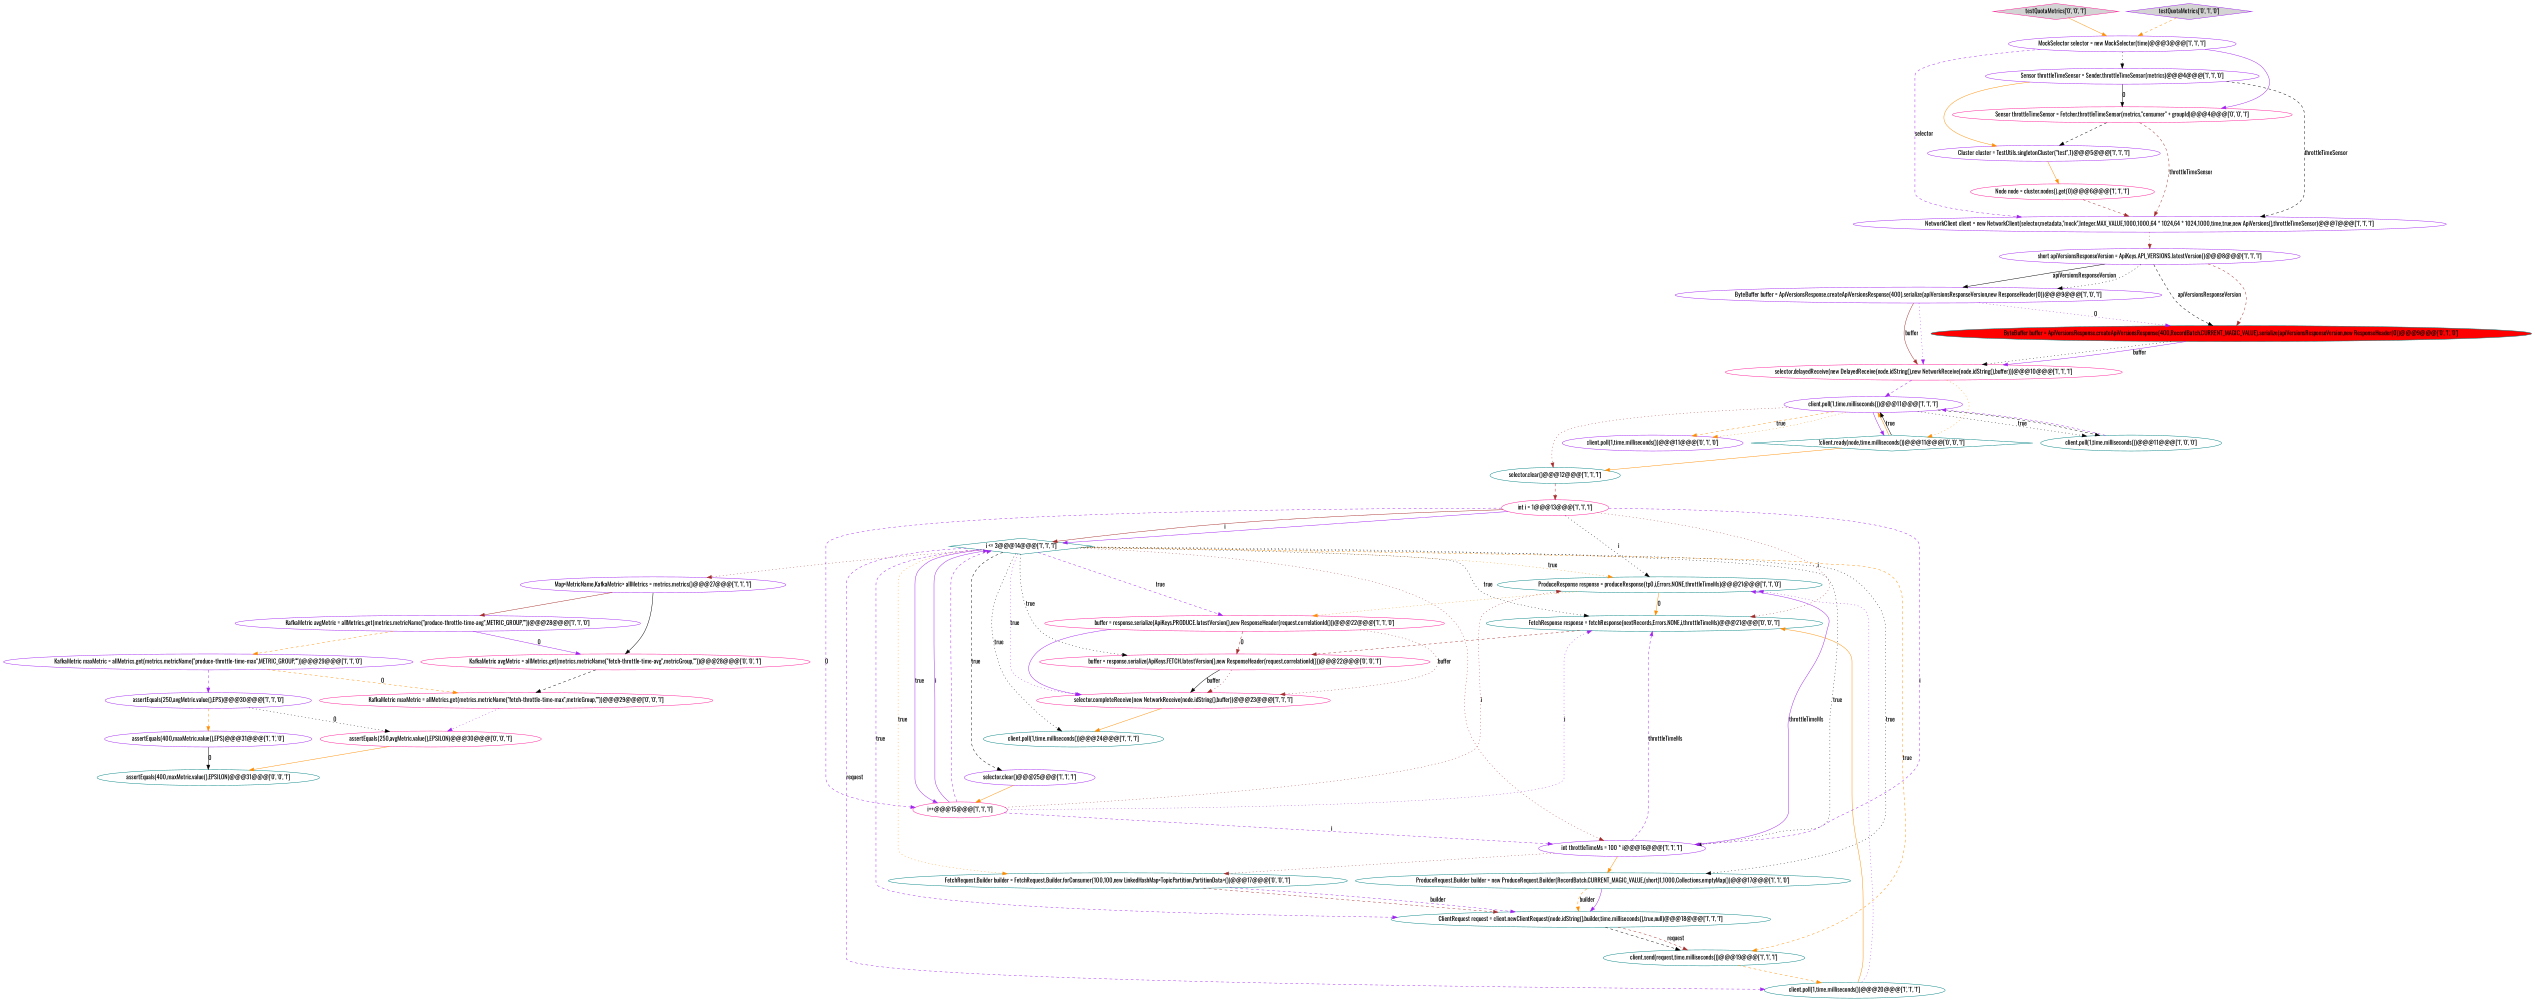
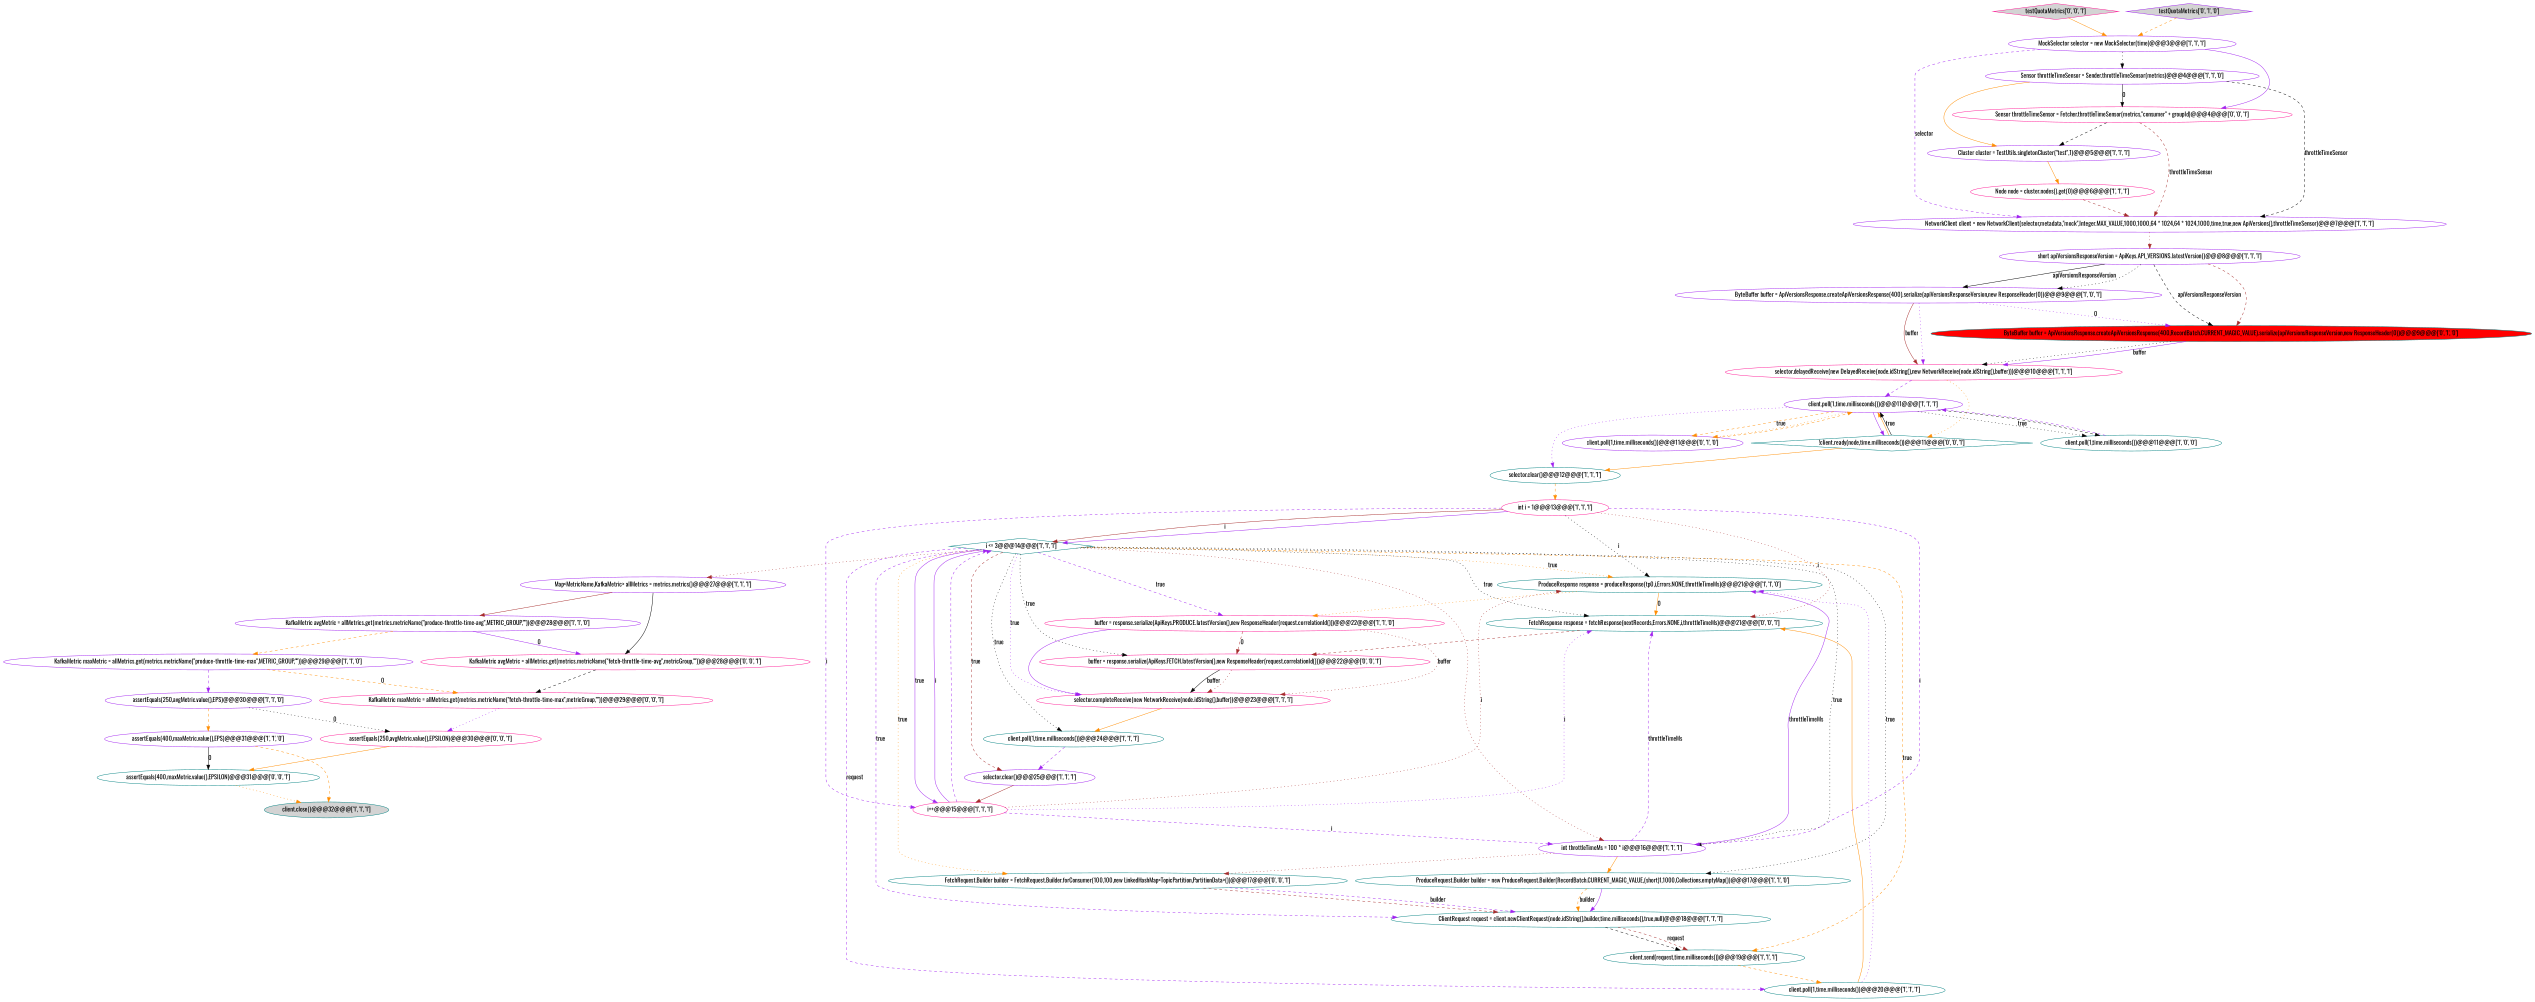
edge "client.poll(1,time.milliseconds())@@@11@@@['1', '1', '1']" -> "selector.clear()@@@12@@@['1', '1', '1']": color brown -> purple
edge "client.poll(1,time.milliseconds())@@@11@@@['0', '1', '0']" -> "client.poll(1,time.milliseconds())@@@11@@@['1', '1', '1']": added
edge "selector.clear()@@@12@@@['1', '1', '1']" -> "int i = 1@@@13@@@['1', '1', '1']": color brown -> darkorange
edge "i <= 3@@@14@@@['1', '1', '1']" -> "selector.clear()@@@25@@@['1', '1', '1']": color black -> brown
edge "int i = 1@@@13@@@['1', '1', '1']" -> "i++@@@15@@@['1', '1', '1']": label "0" -> "i"
edge "client.poll(1,time.milliseconds())@@@24@@@['1', '1', '1']" -> "selector.clear()@@@25@@@['1', '1', '1']": added
edge "selector.clear()@@@25@@@['1', '1', '1']" -> "i++@@@15@@@['1', '1', '1']": color darkorange -> brown
node "client.close()@@@32@@@['1', '1', '1']": added
